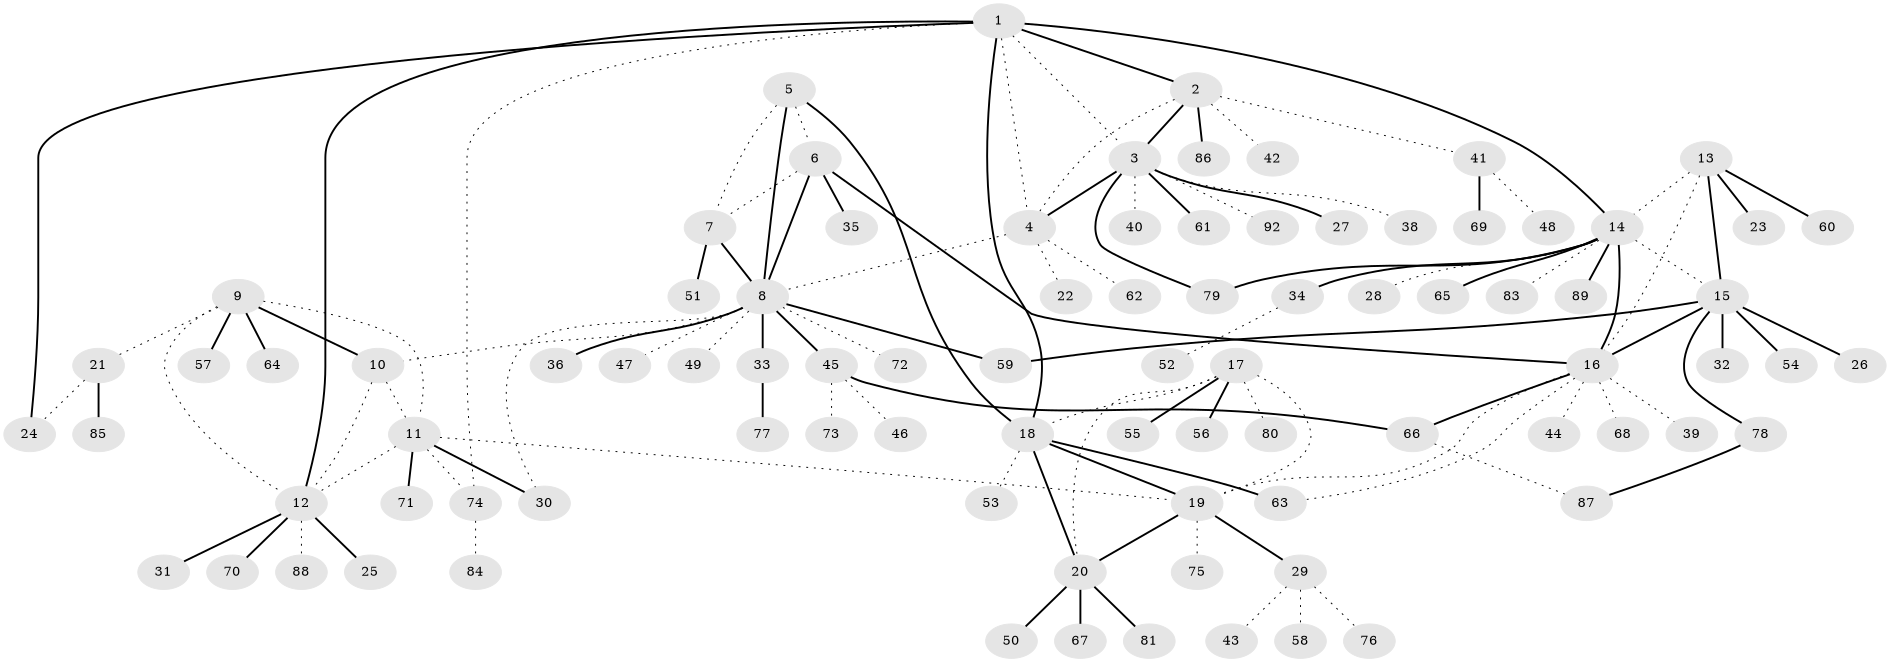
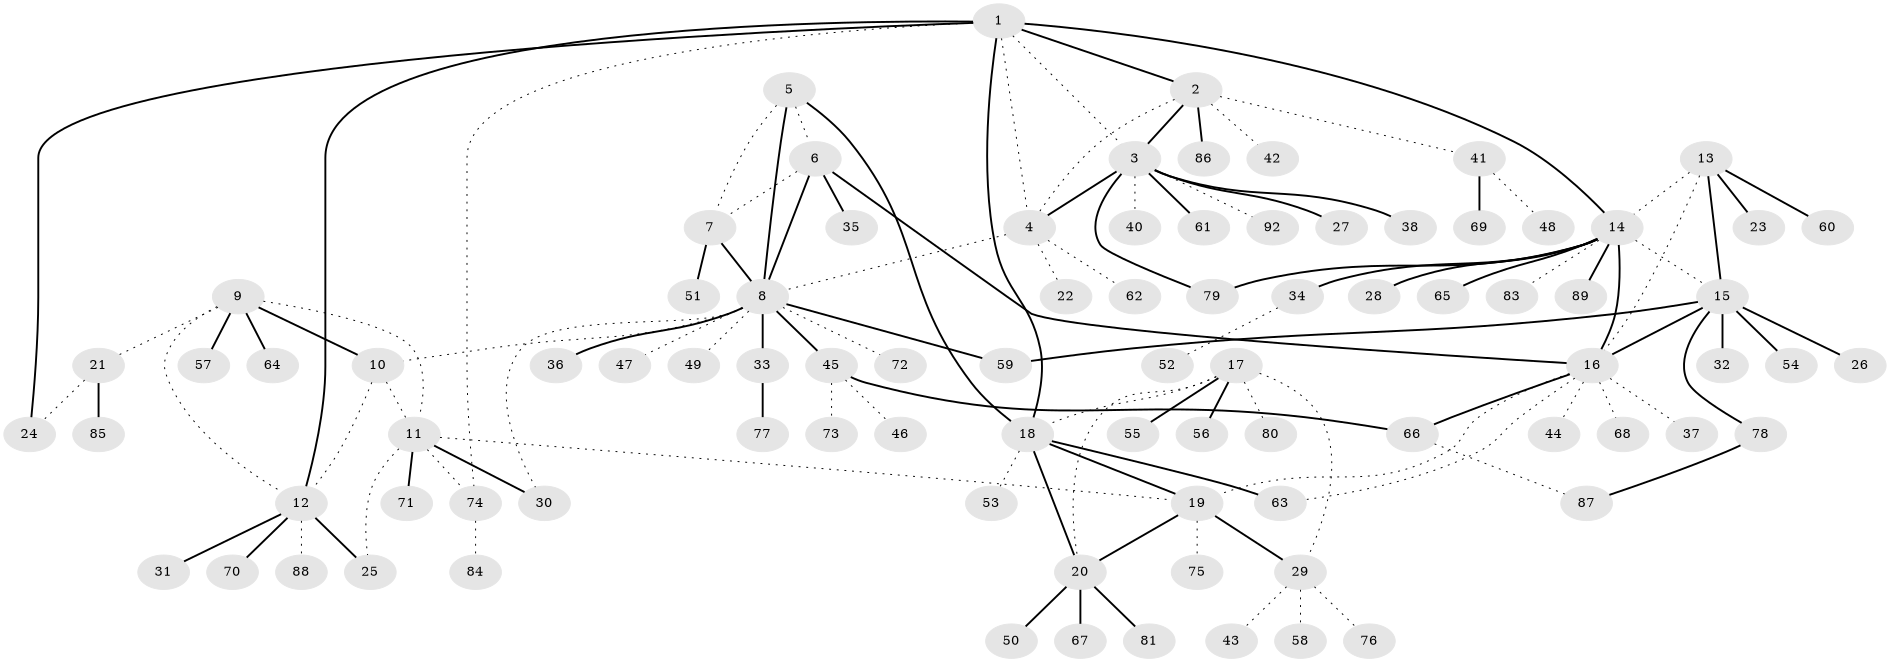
edge "3" -- "38": style dotted -> bold
edge "14" -- "28": style dotted -> bold
node "39": label "39" -> "37"
edge "17" -- "19": now "17" -- "29"
edge "11" -- "12": now "11" -- "25"
